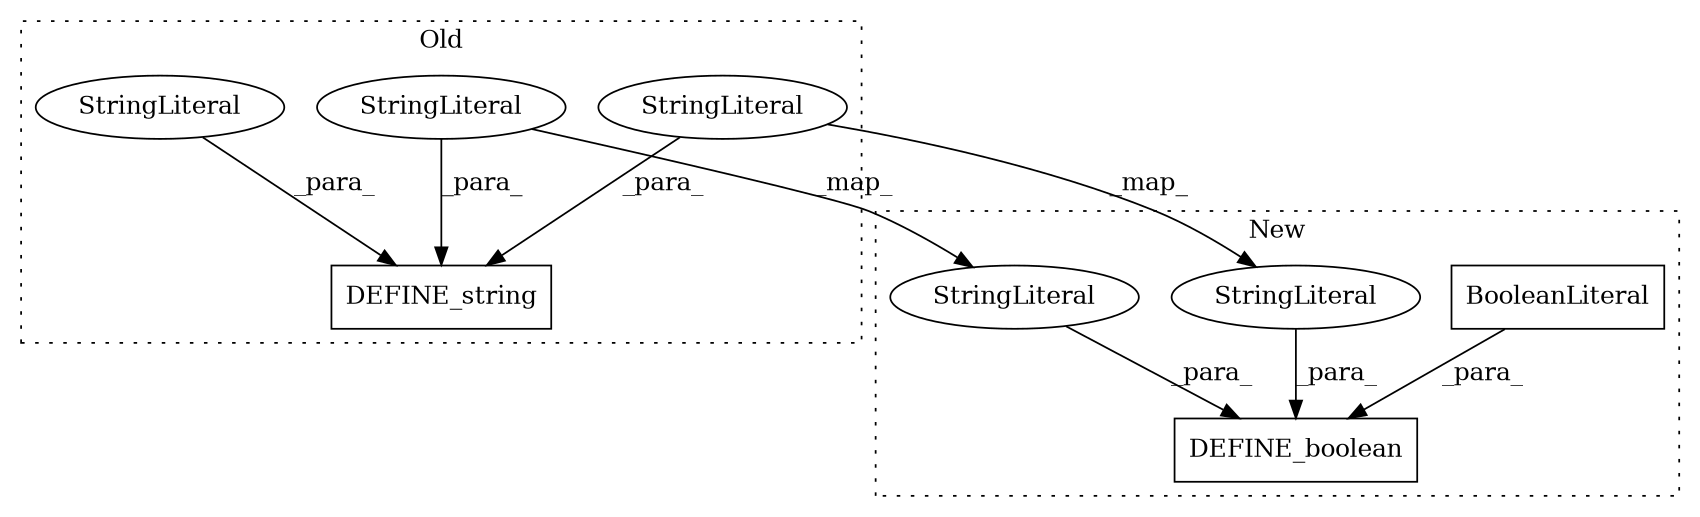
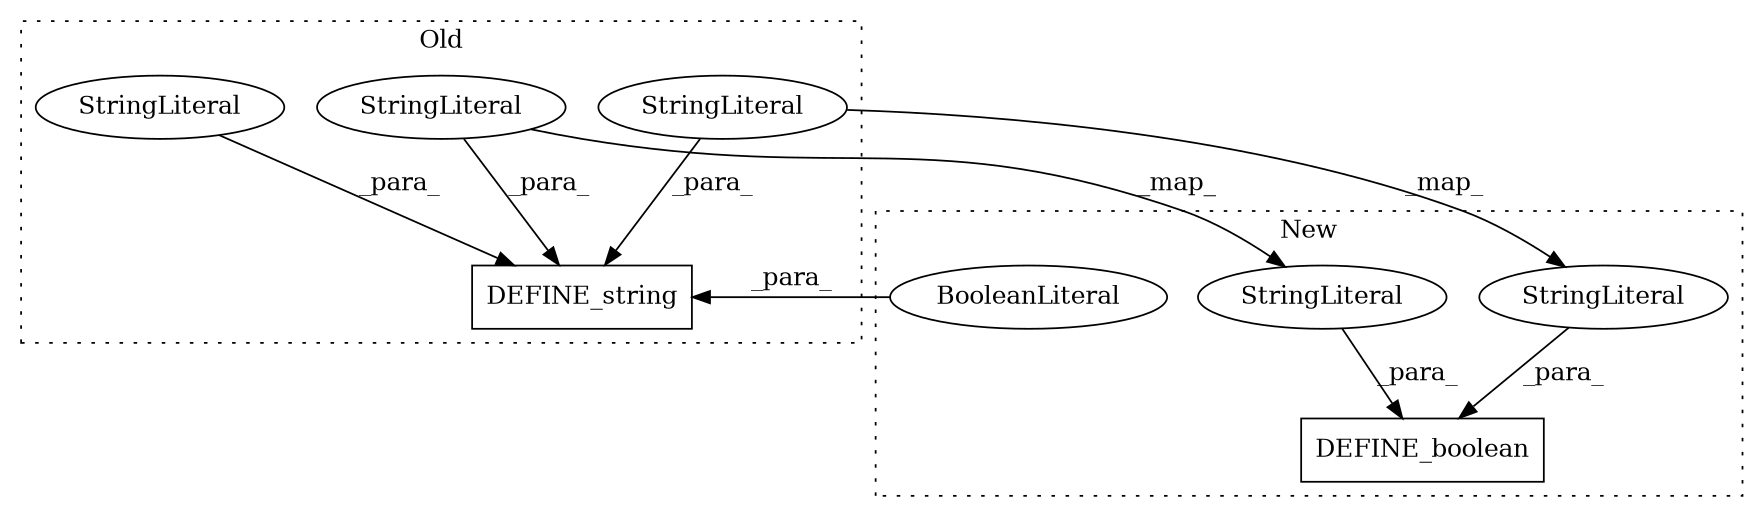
node "BooleanLiteral": shape box -> ellipse
edge "BooleanLiteral" -> "DEFINE_boolean": now "BooleanLiteral" -> "DEFINE_string"
